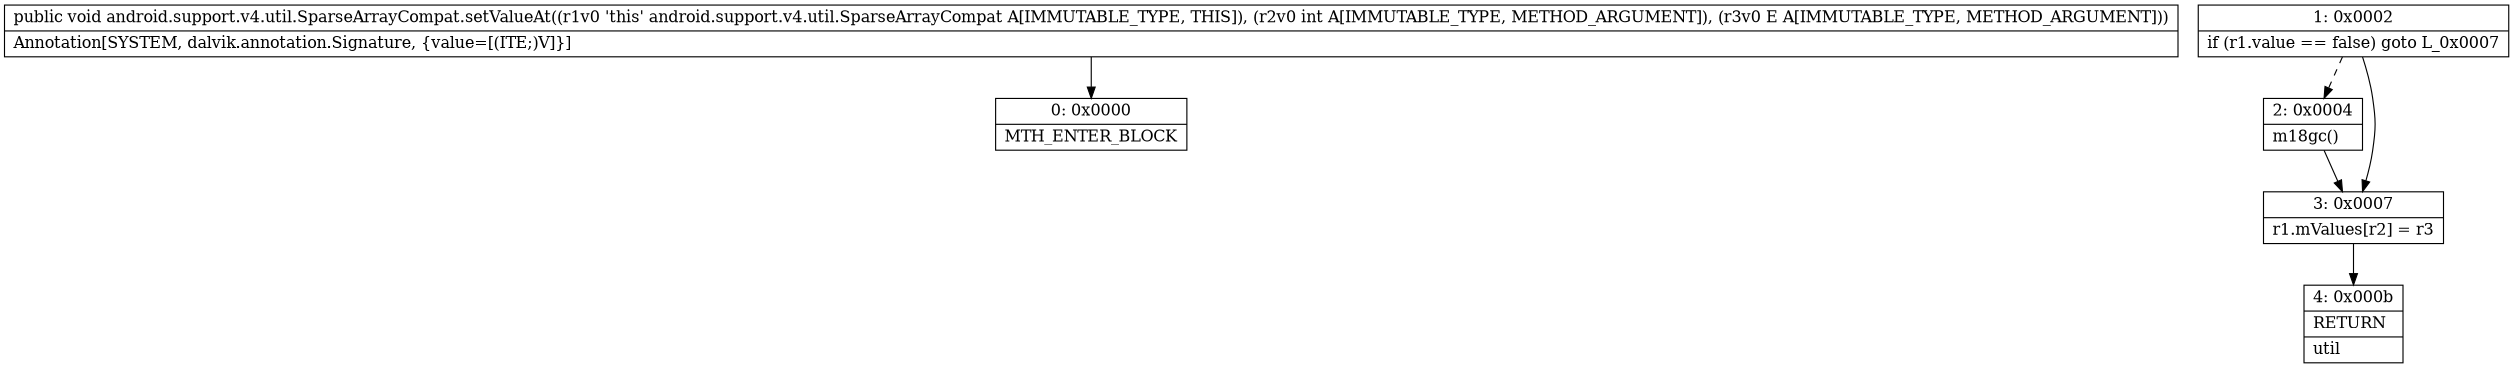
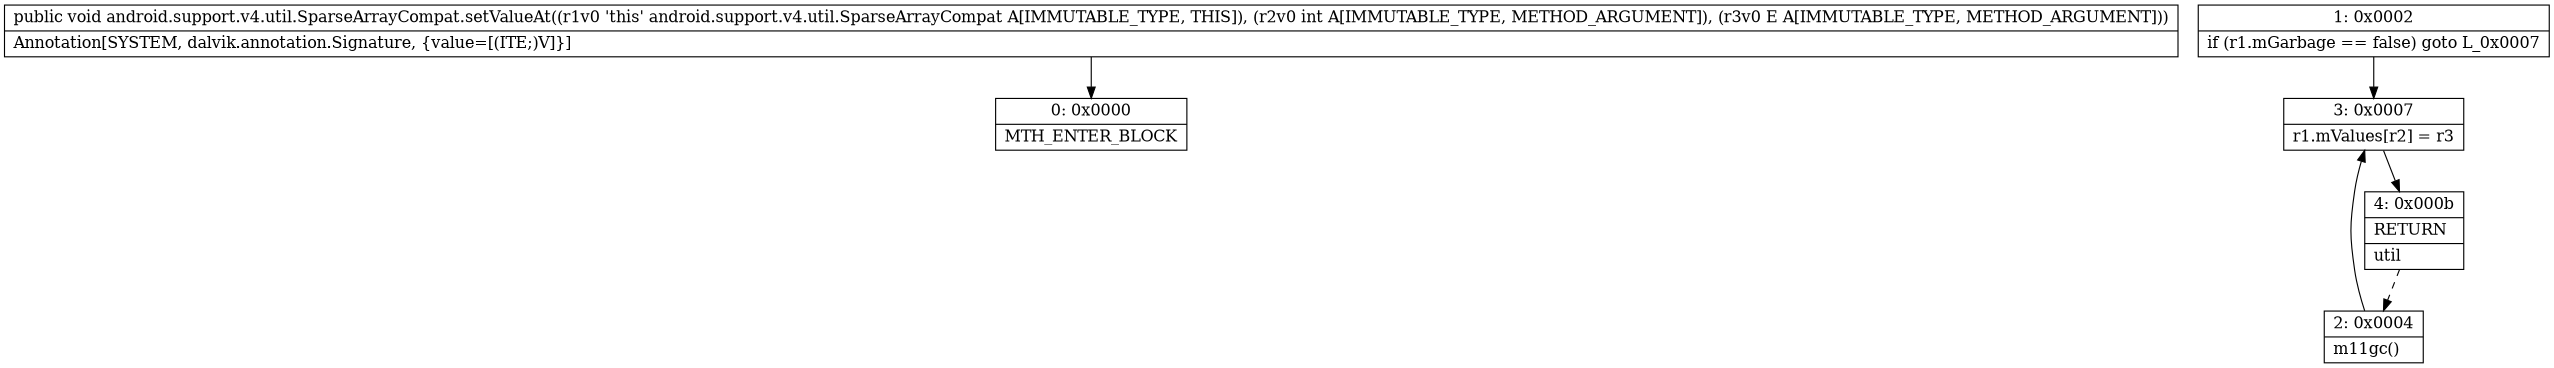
node "1: 0x0002": text "if (r1.value == false) goto L_0x0007" -> "if (r1.mGarbage == false) goto L_0x0007"
edge "1: 0x0002" -> "2: 0x0004": now "4: 0x000b" -> "2: 0x0004"
node "2: 0x0004": text "m18gc()" -> "m11gc()"
